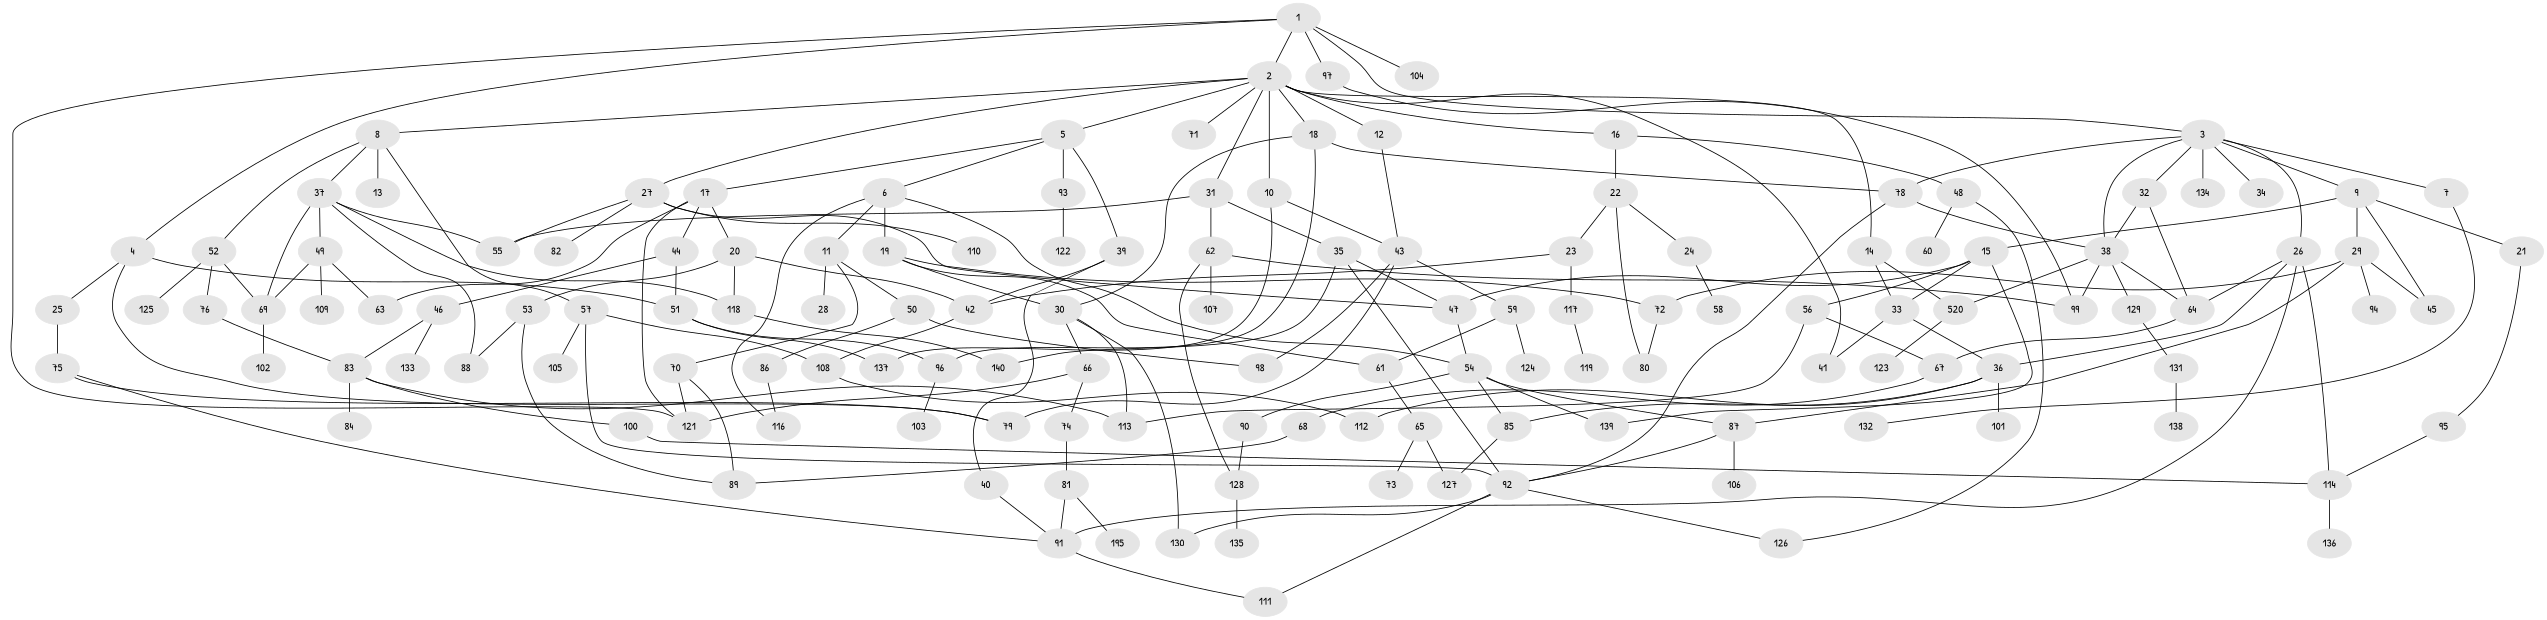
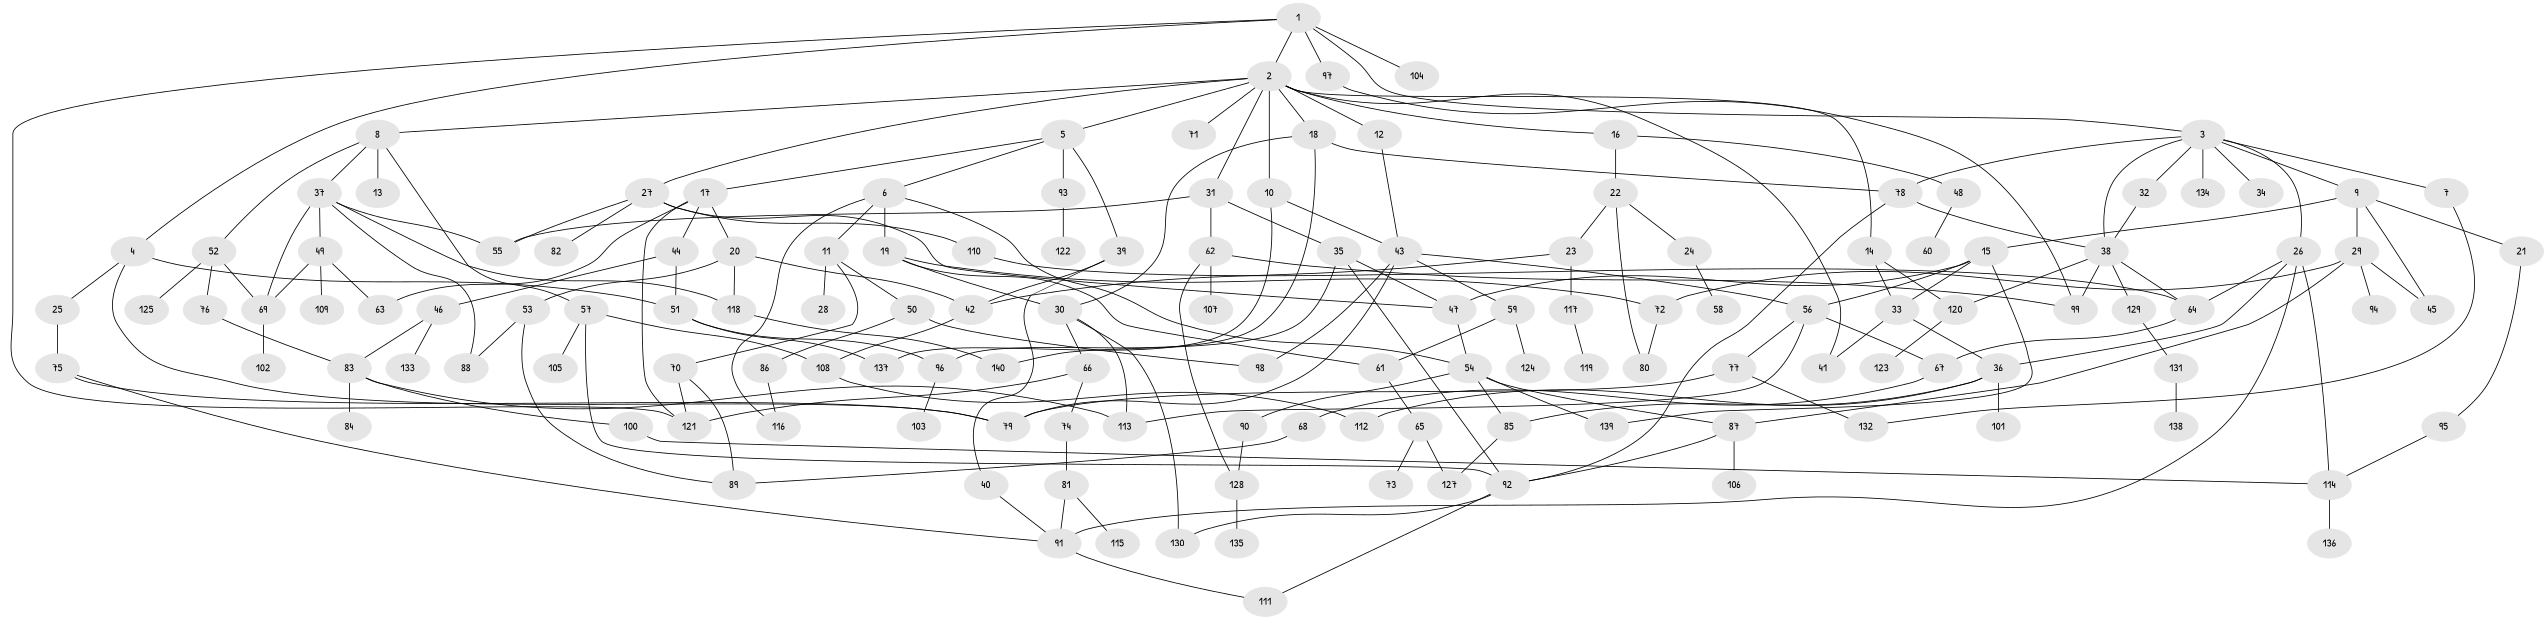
edge "32" -- "64": now "110" -- "64"
edge "43" -- "56": added
node "520": label "520" -> "120"
node "77": added
node "195": label "195" -> "115"
node "126": removed
